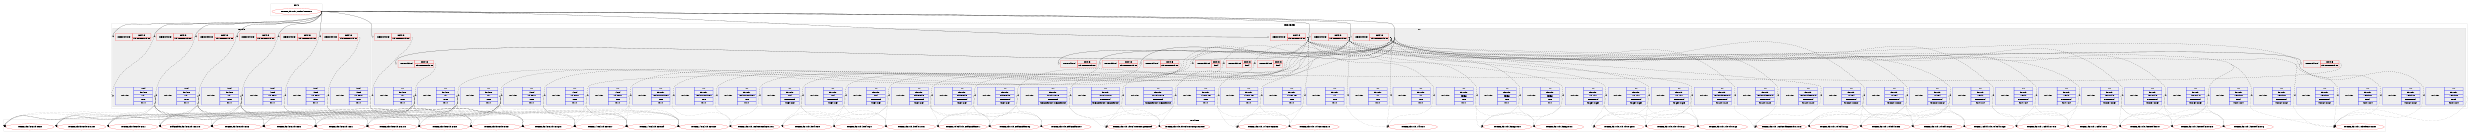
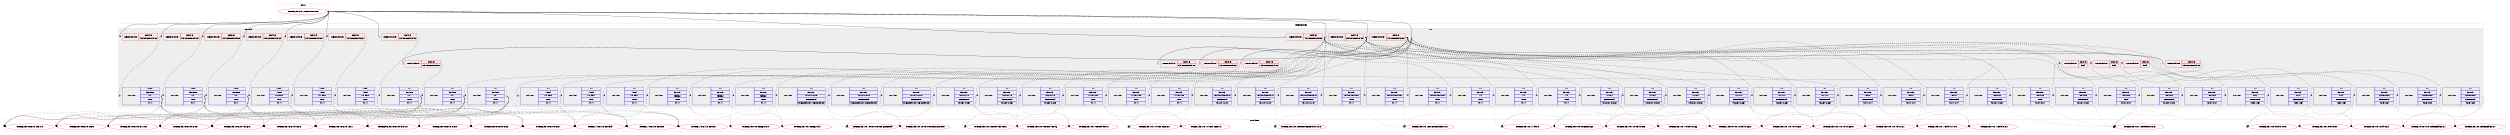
node "portage://dev-ruby/addressable-2.8.6": removed
node "portage://dev-ruby/nokogiri-1.16.2": label "portage://dev-ruby/nokogiri-1.16.2" -> "portage://dev-ruby/portage-1.16.2"
